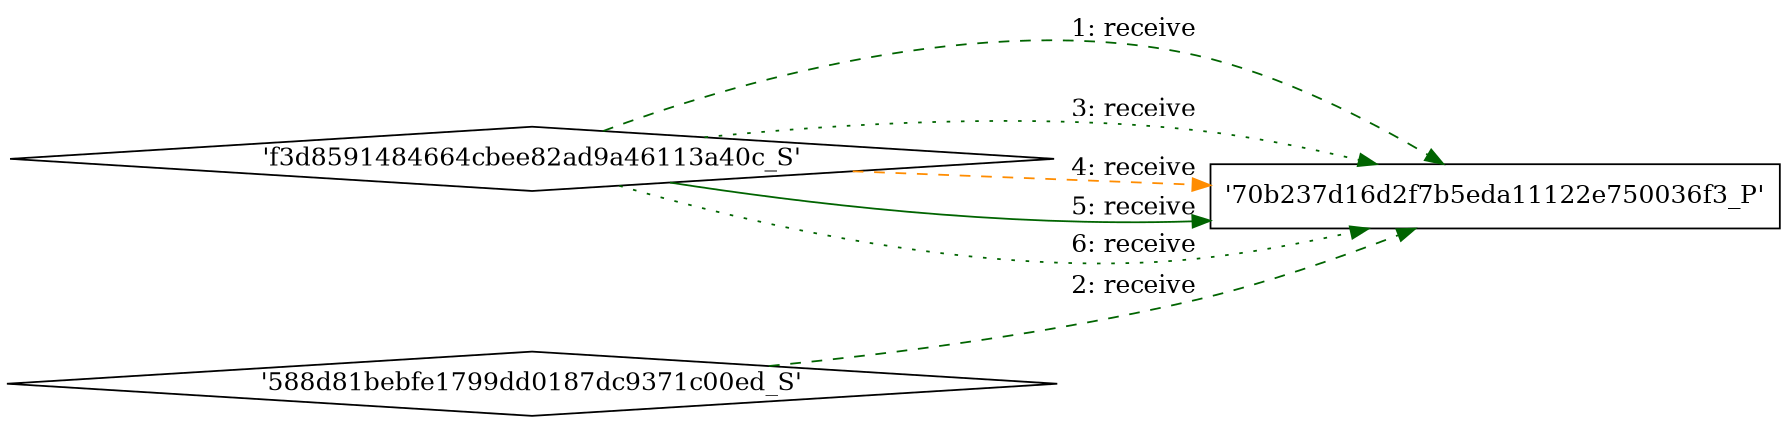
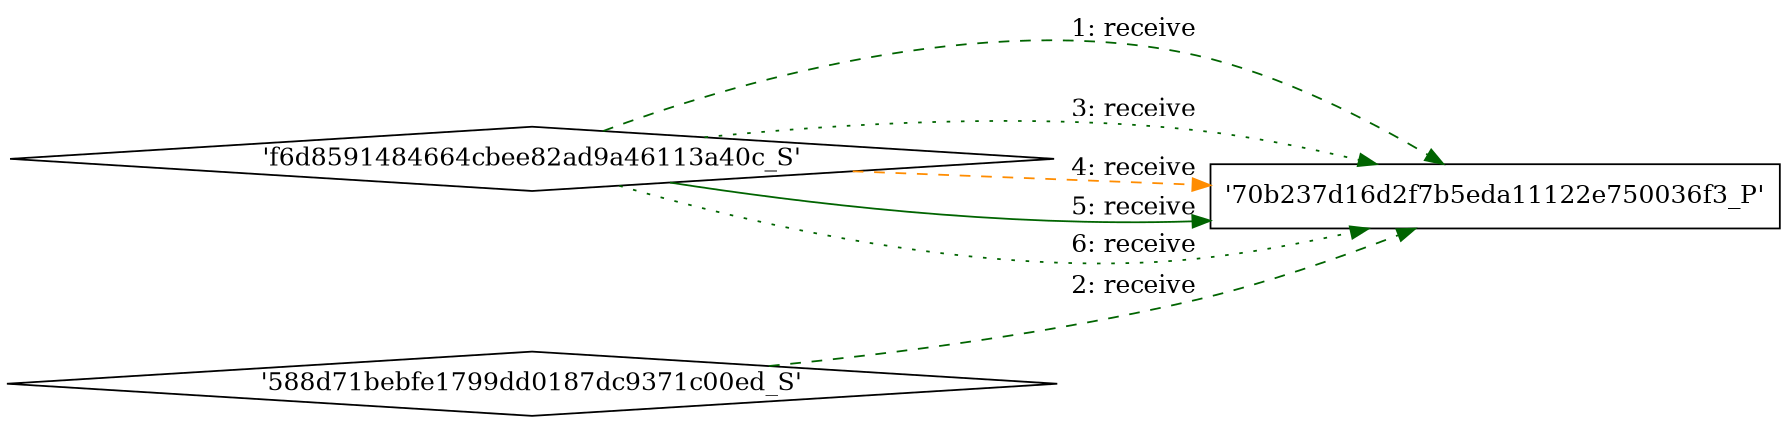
node "'f3d8591484664cbee82ad9a46113a40c_S'": label "'f3d8591484664cbee82ad9a46113a40c_S'" -> "'f6d8591484664cbee82ad9a46113a40c_S'"
node "'588d81bebfe1799dd0187dc9371c00ed_S'": label "'588d81bebfe1799dd0187dc9371c00ed_S'" -> "'588d71bebfe1799dd0187dc9371c00ed_S'"
